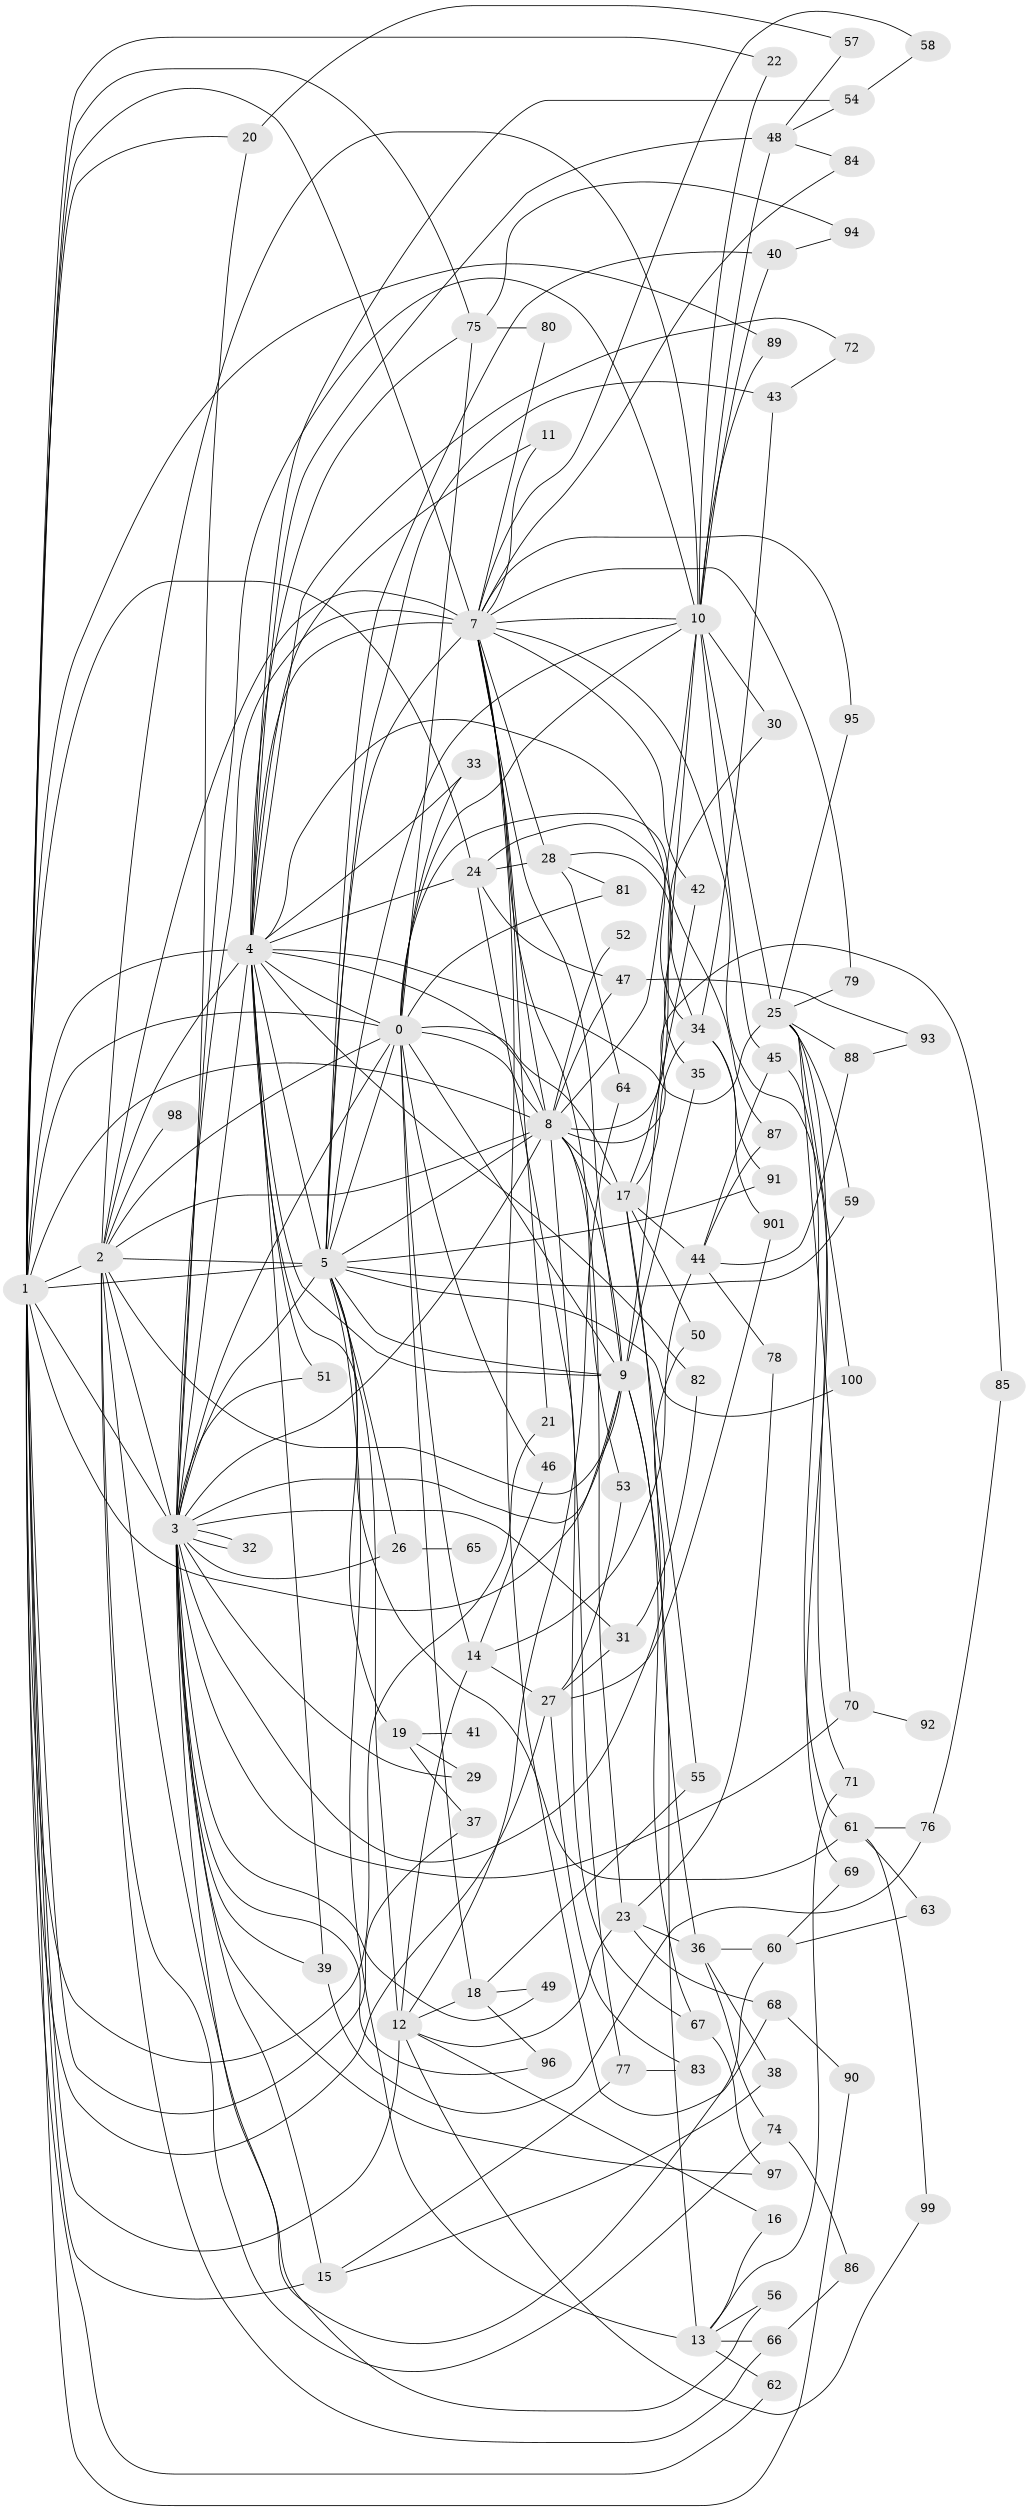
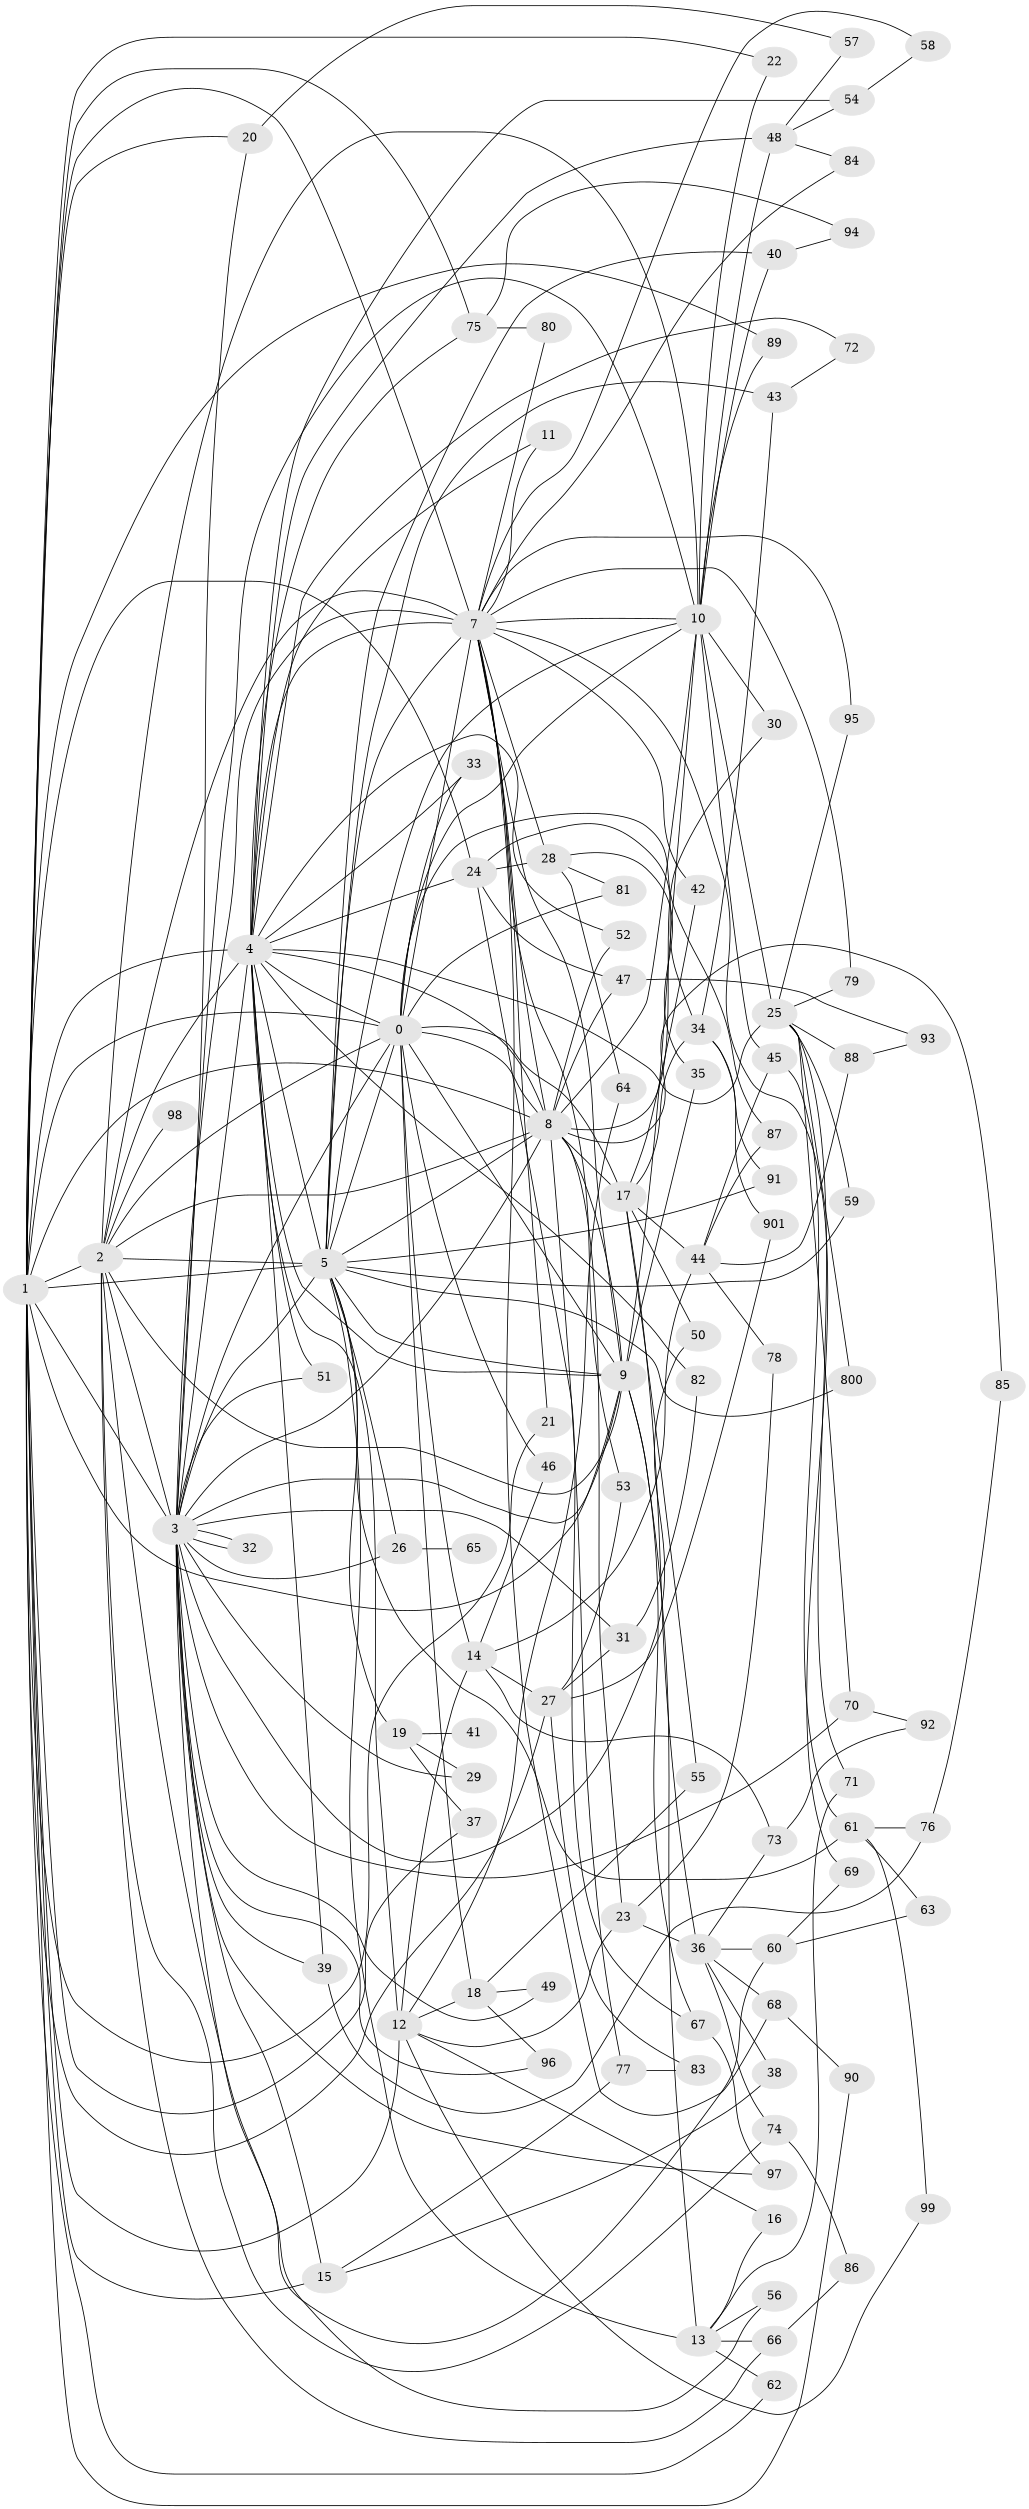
edge "75" -- "0": now "7" -- "0"
edge "4" -- "34": now "4" -- "52"
node "100": label "100" -> "800"
node "73": added
edge "23" -- "68": now "36" -- "68"
